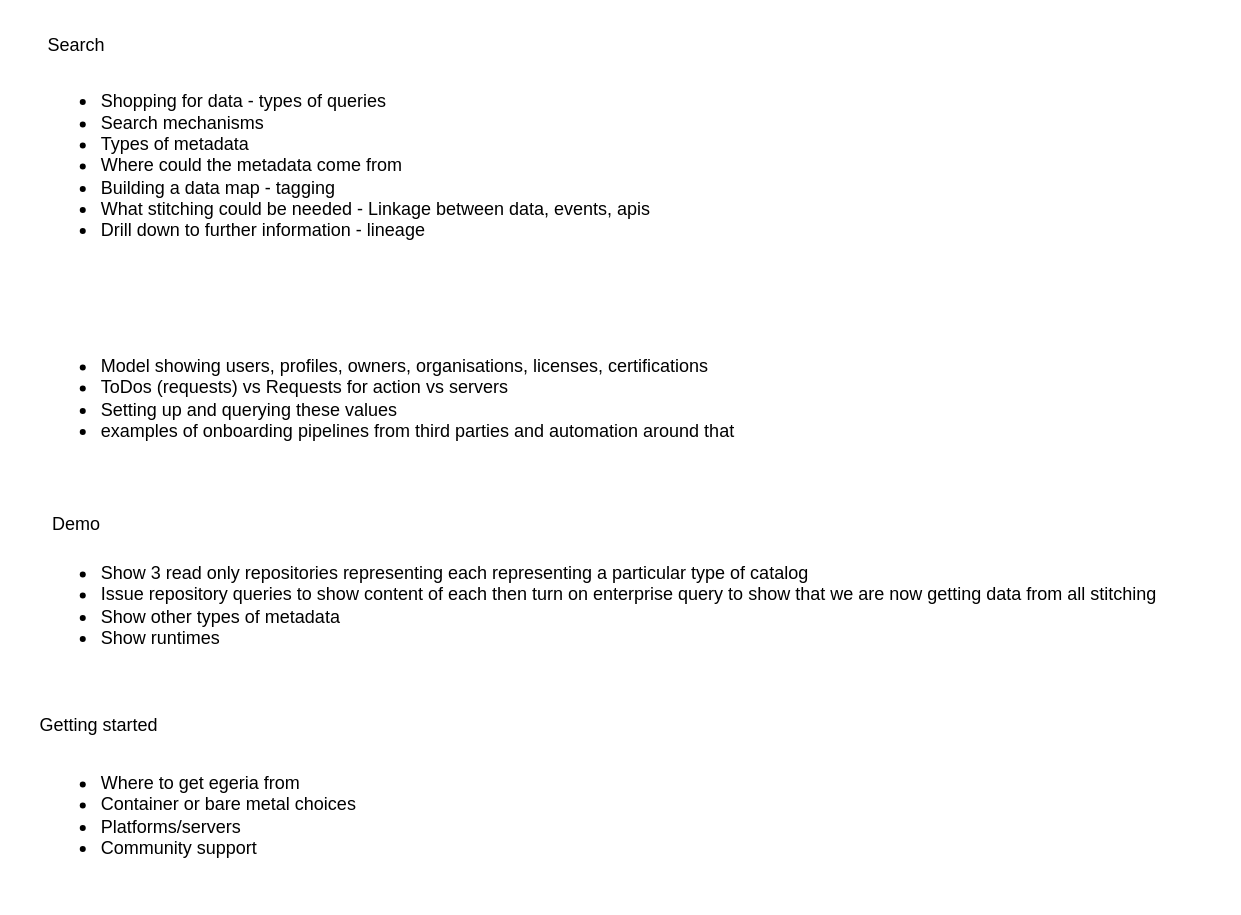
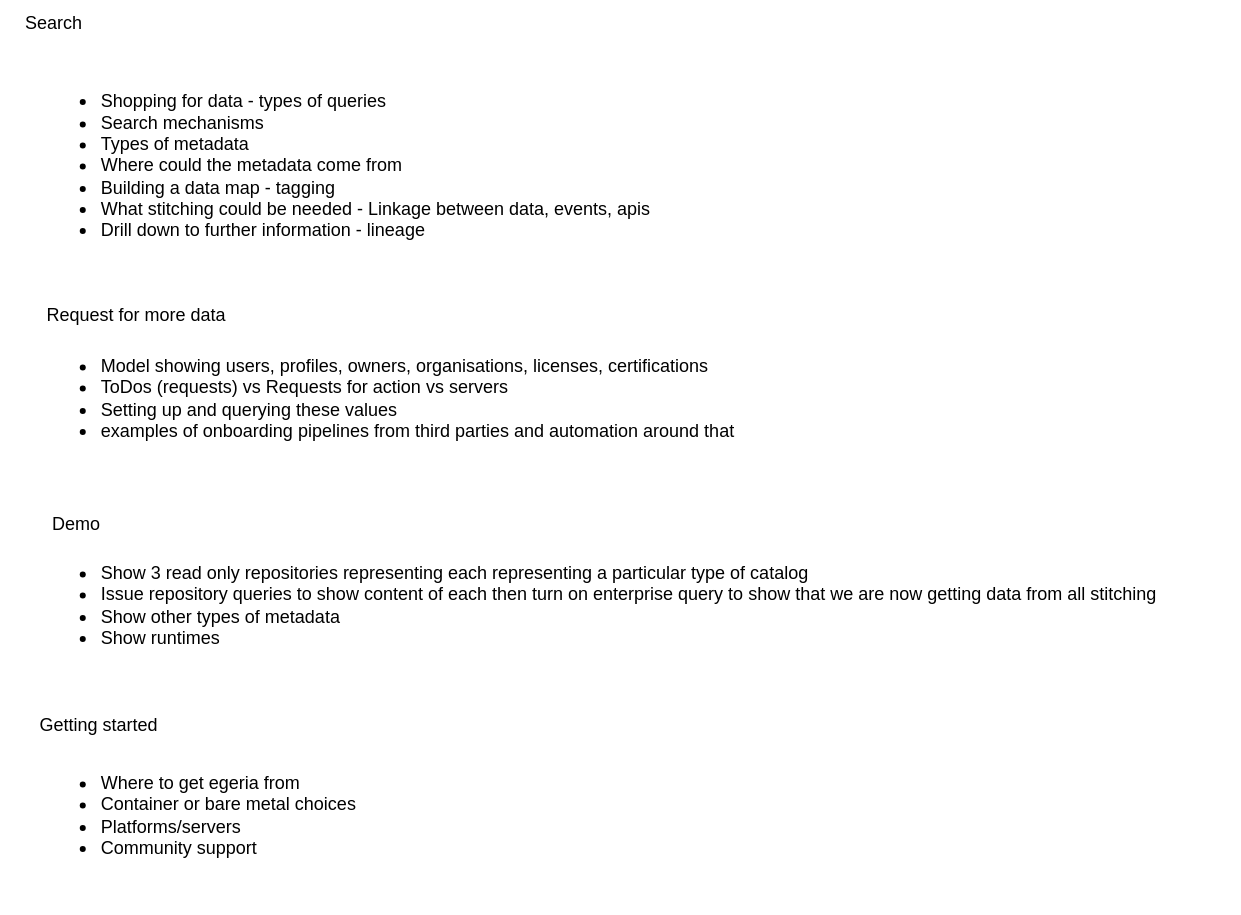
node "Search": moved (76, 46) -> (53, 23)
node "Request for more data": added
